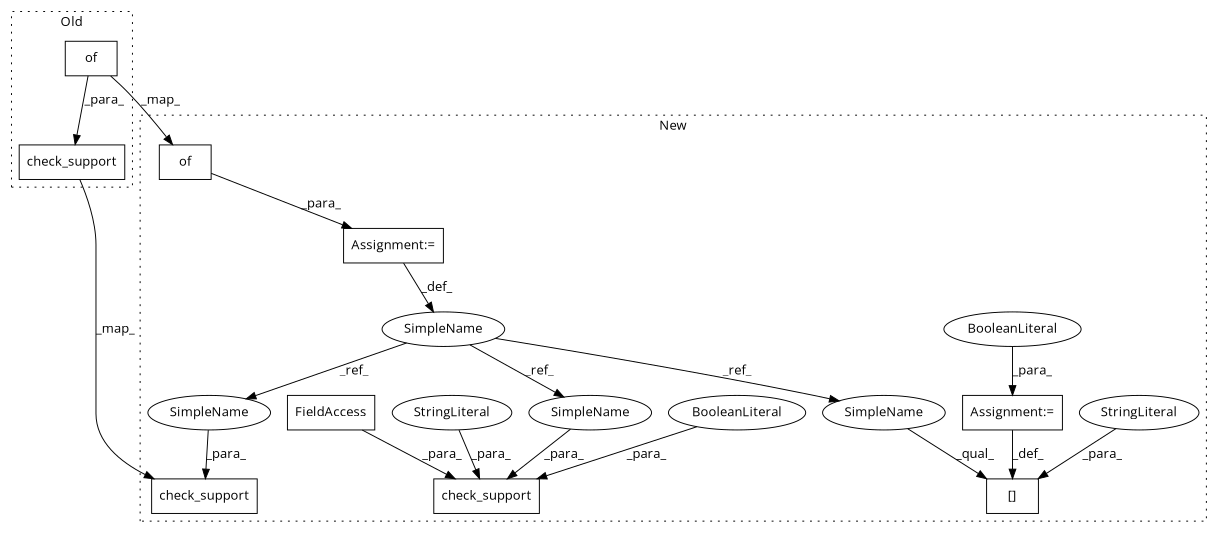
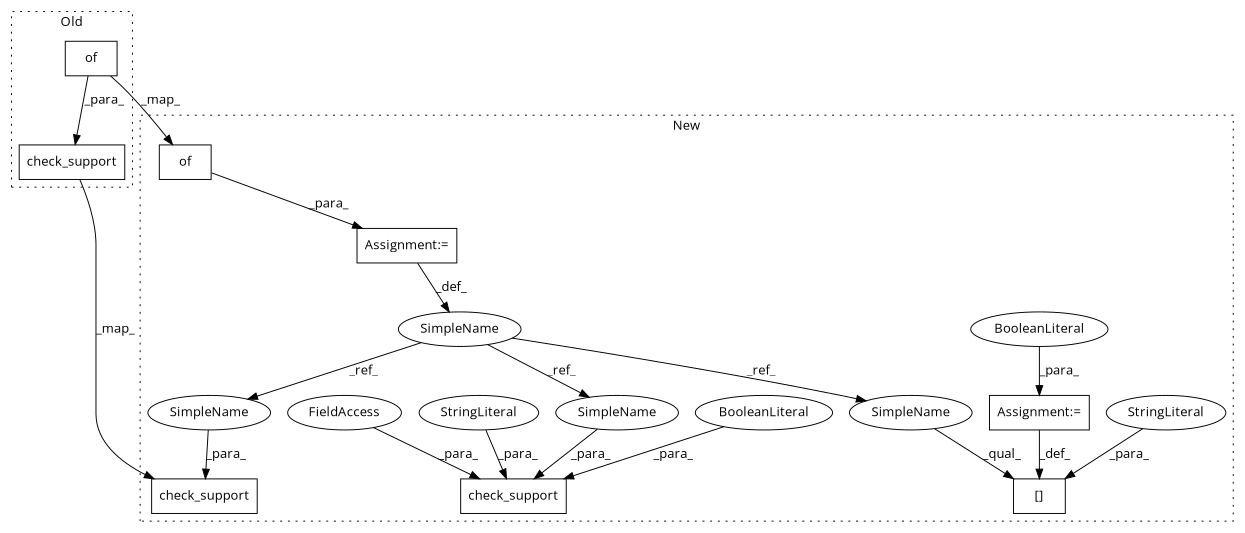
node "FieldAccess": shape box -> ellipse
